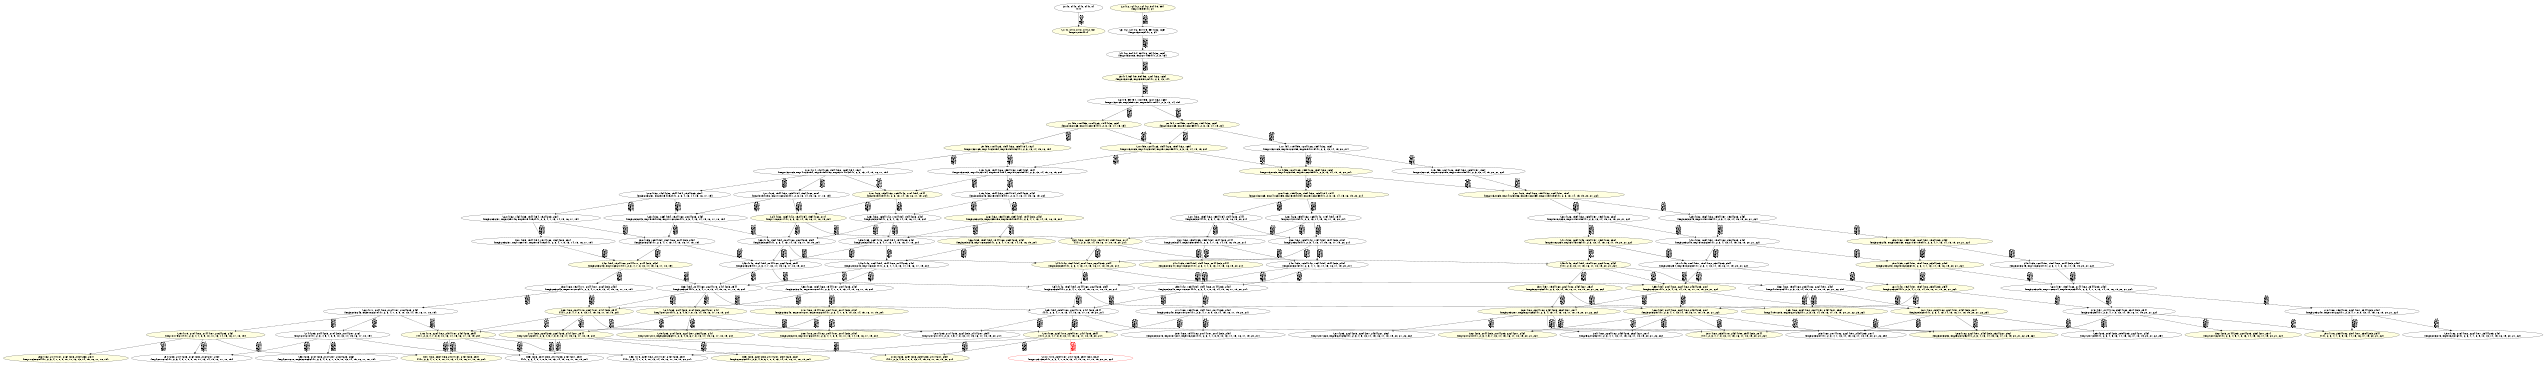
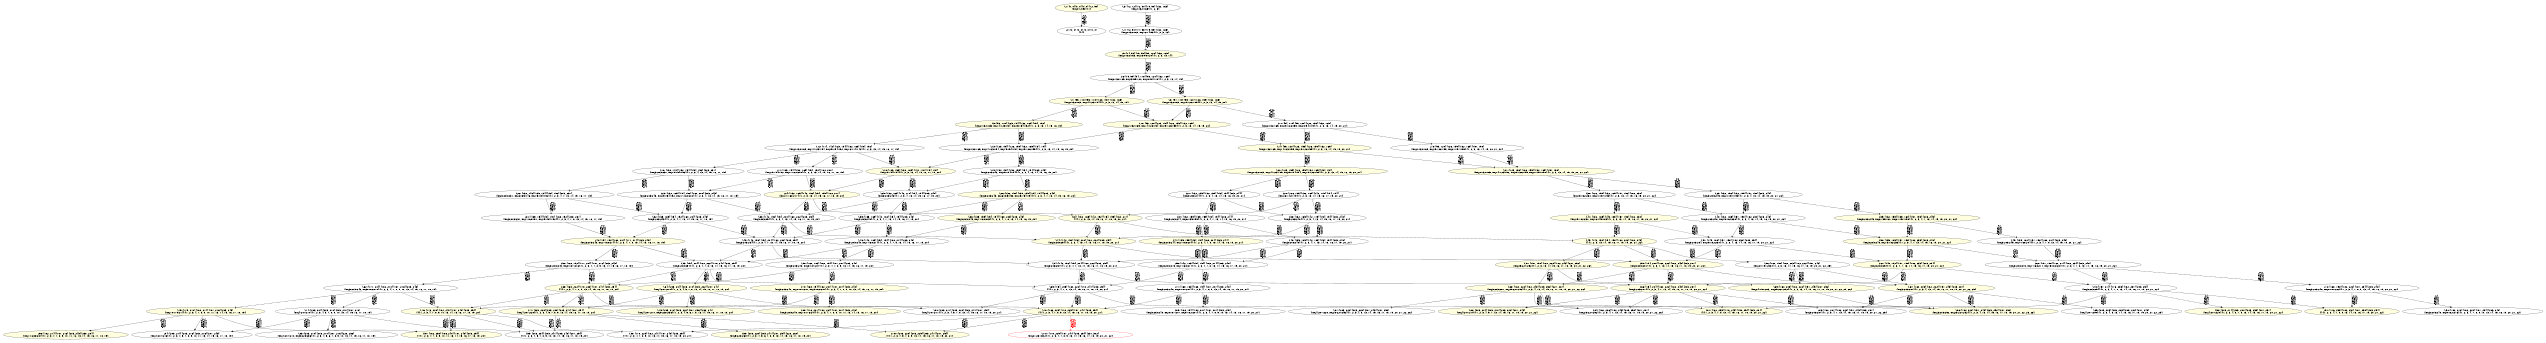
node "S2: [72, 72] [72, 72] [72, 90] [79, 99] {T0J1:79-99}{1, 2}": removed
edge "S0: [0, 0] [0, 0] [0, 0] [0, 0] {}{}" -> "S1: [0, 0] [0, 0] [0, 0] [72, 90] {T0J0:72-90}{1}": reversed
